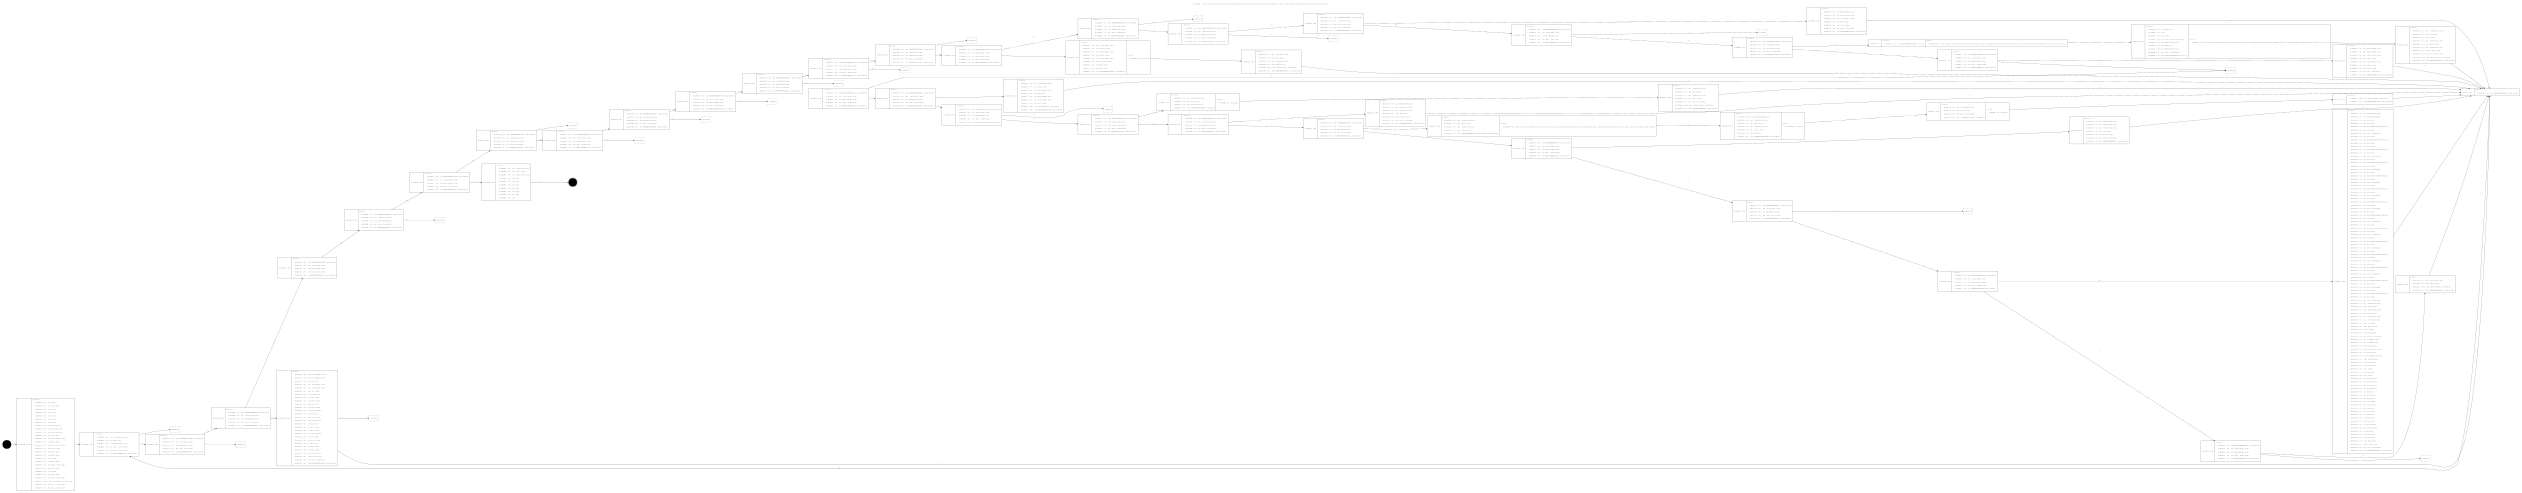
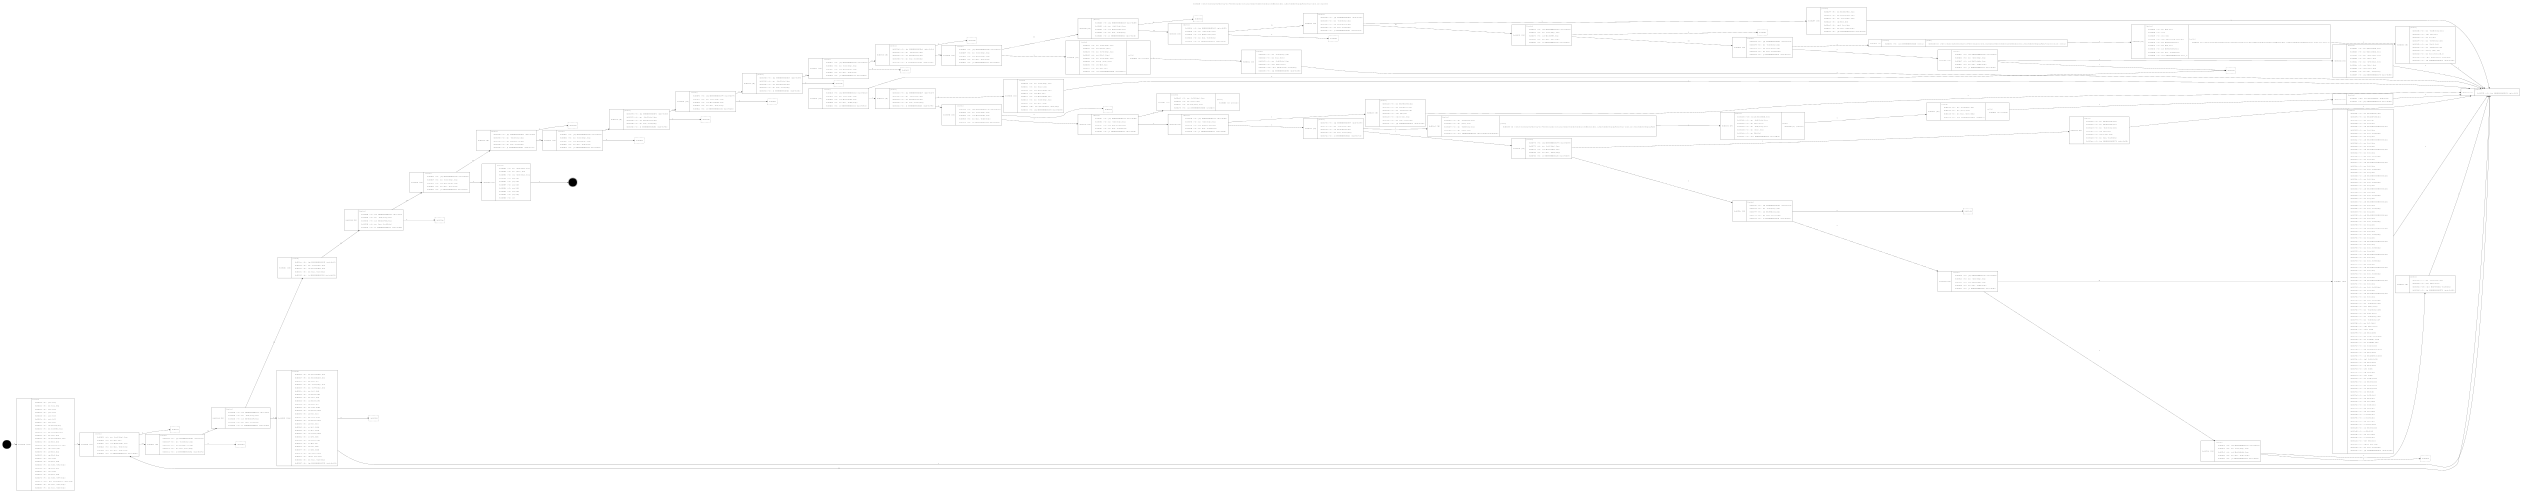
node "0x401a75 [36]": removed
